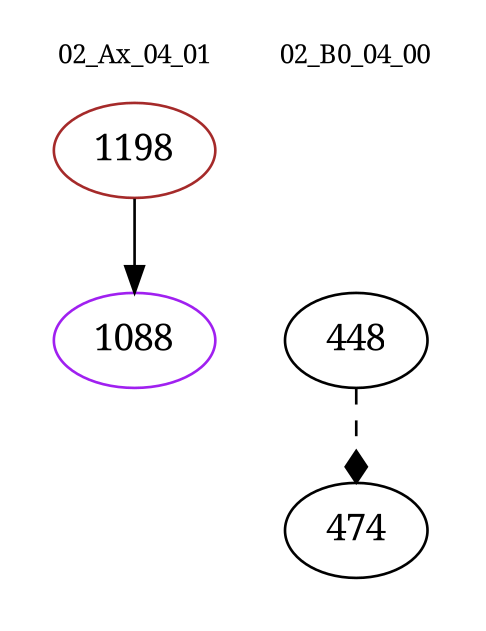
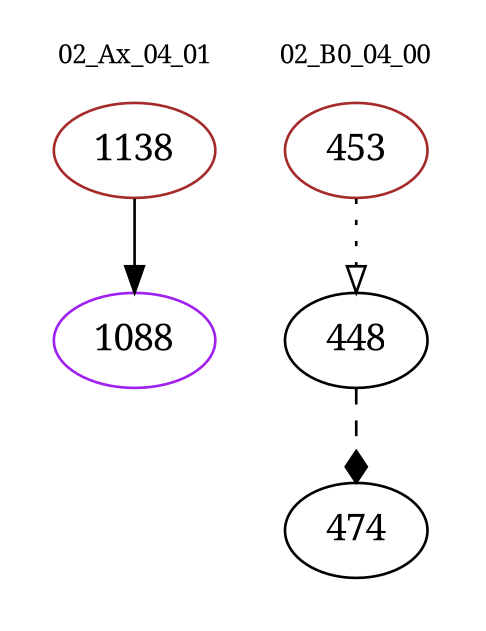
node "1198": label "1198" -> "1138"
node "453": added
